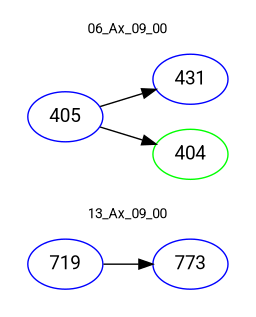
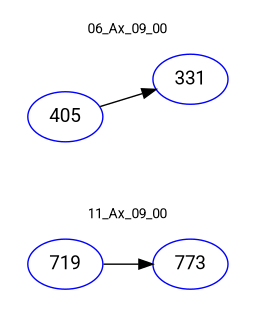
node "431": label "431" -> "331"
node "404": removed
cluster "13_Ax_09_00": label "13_Ax_09_00" -> "11_Ax_09_00"
